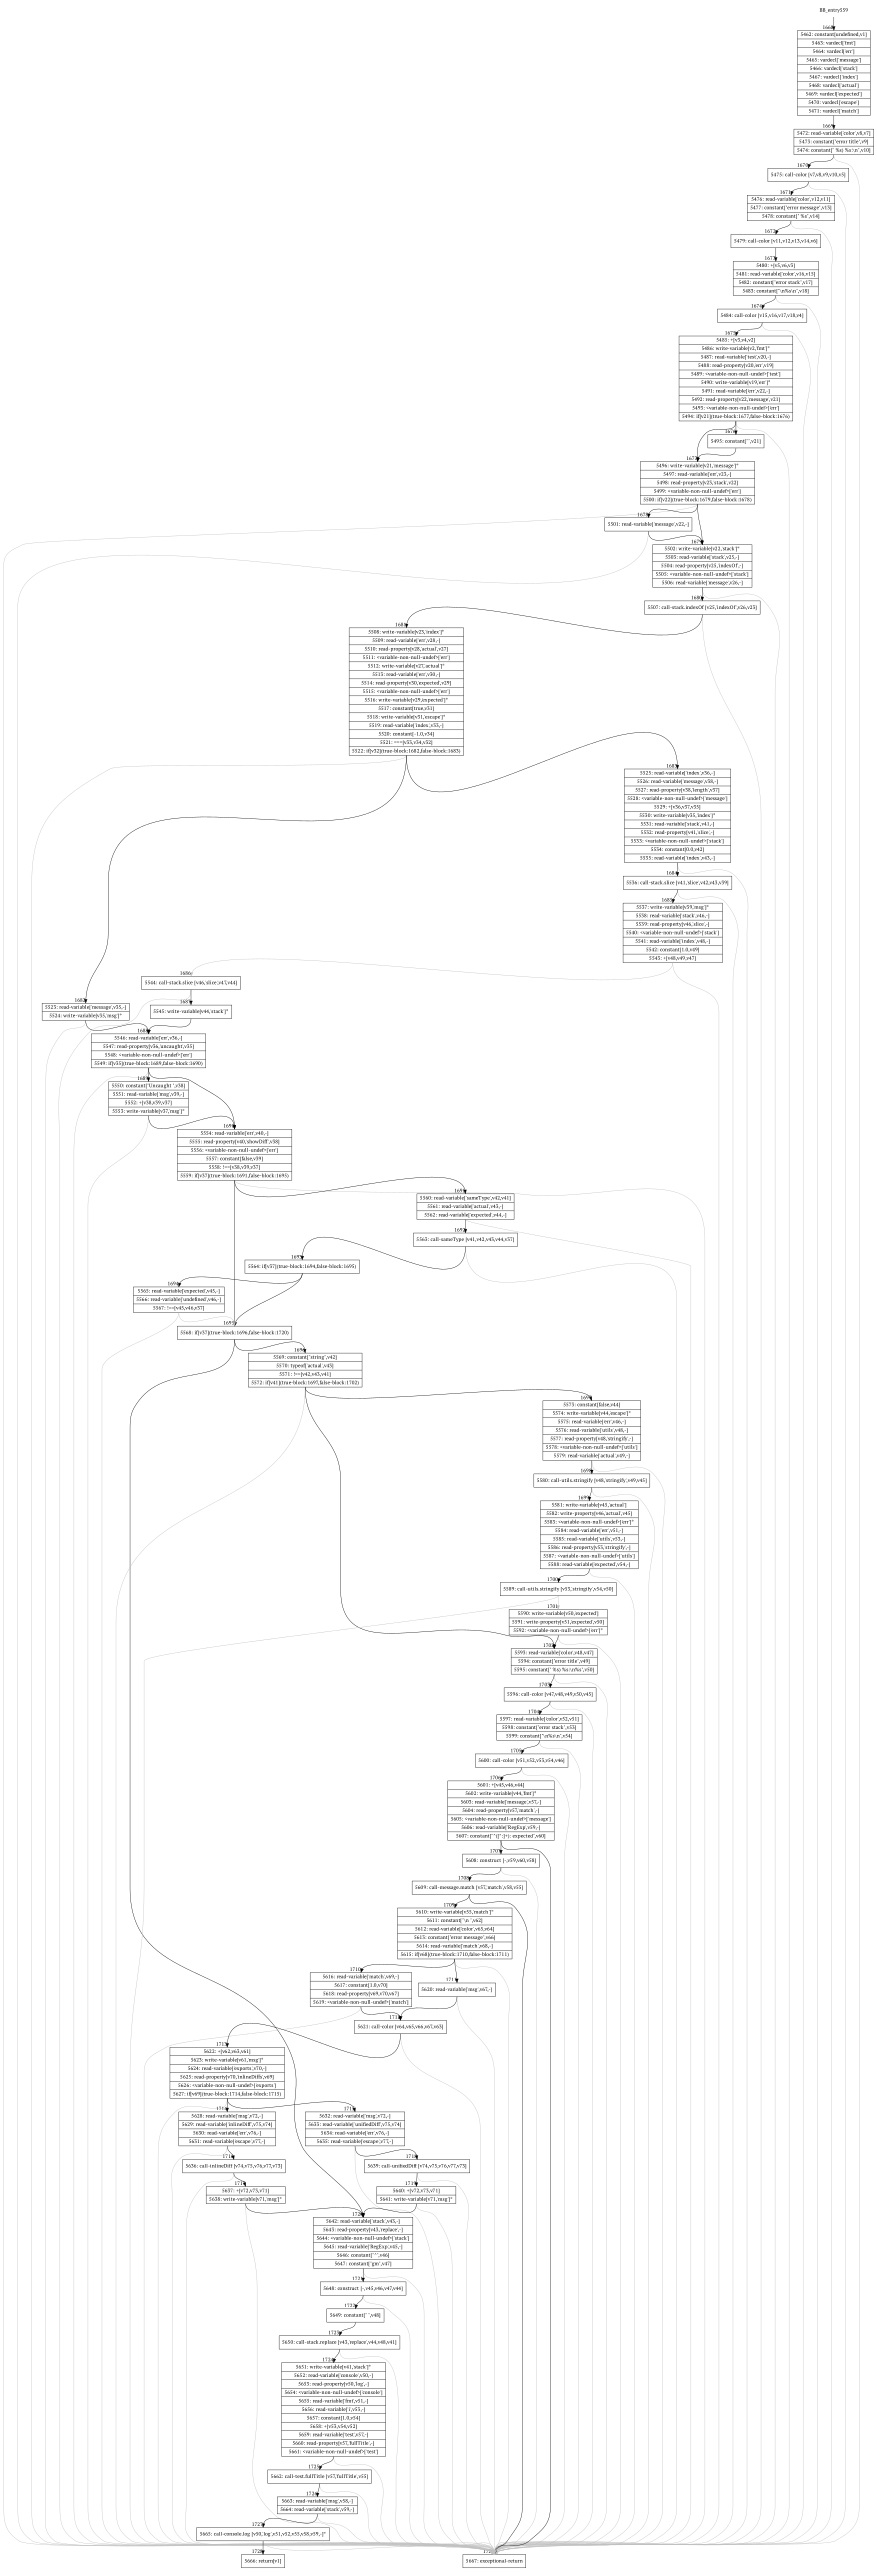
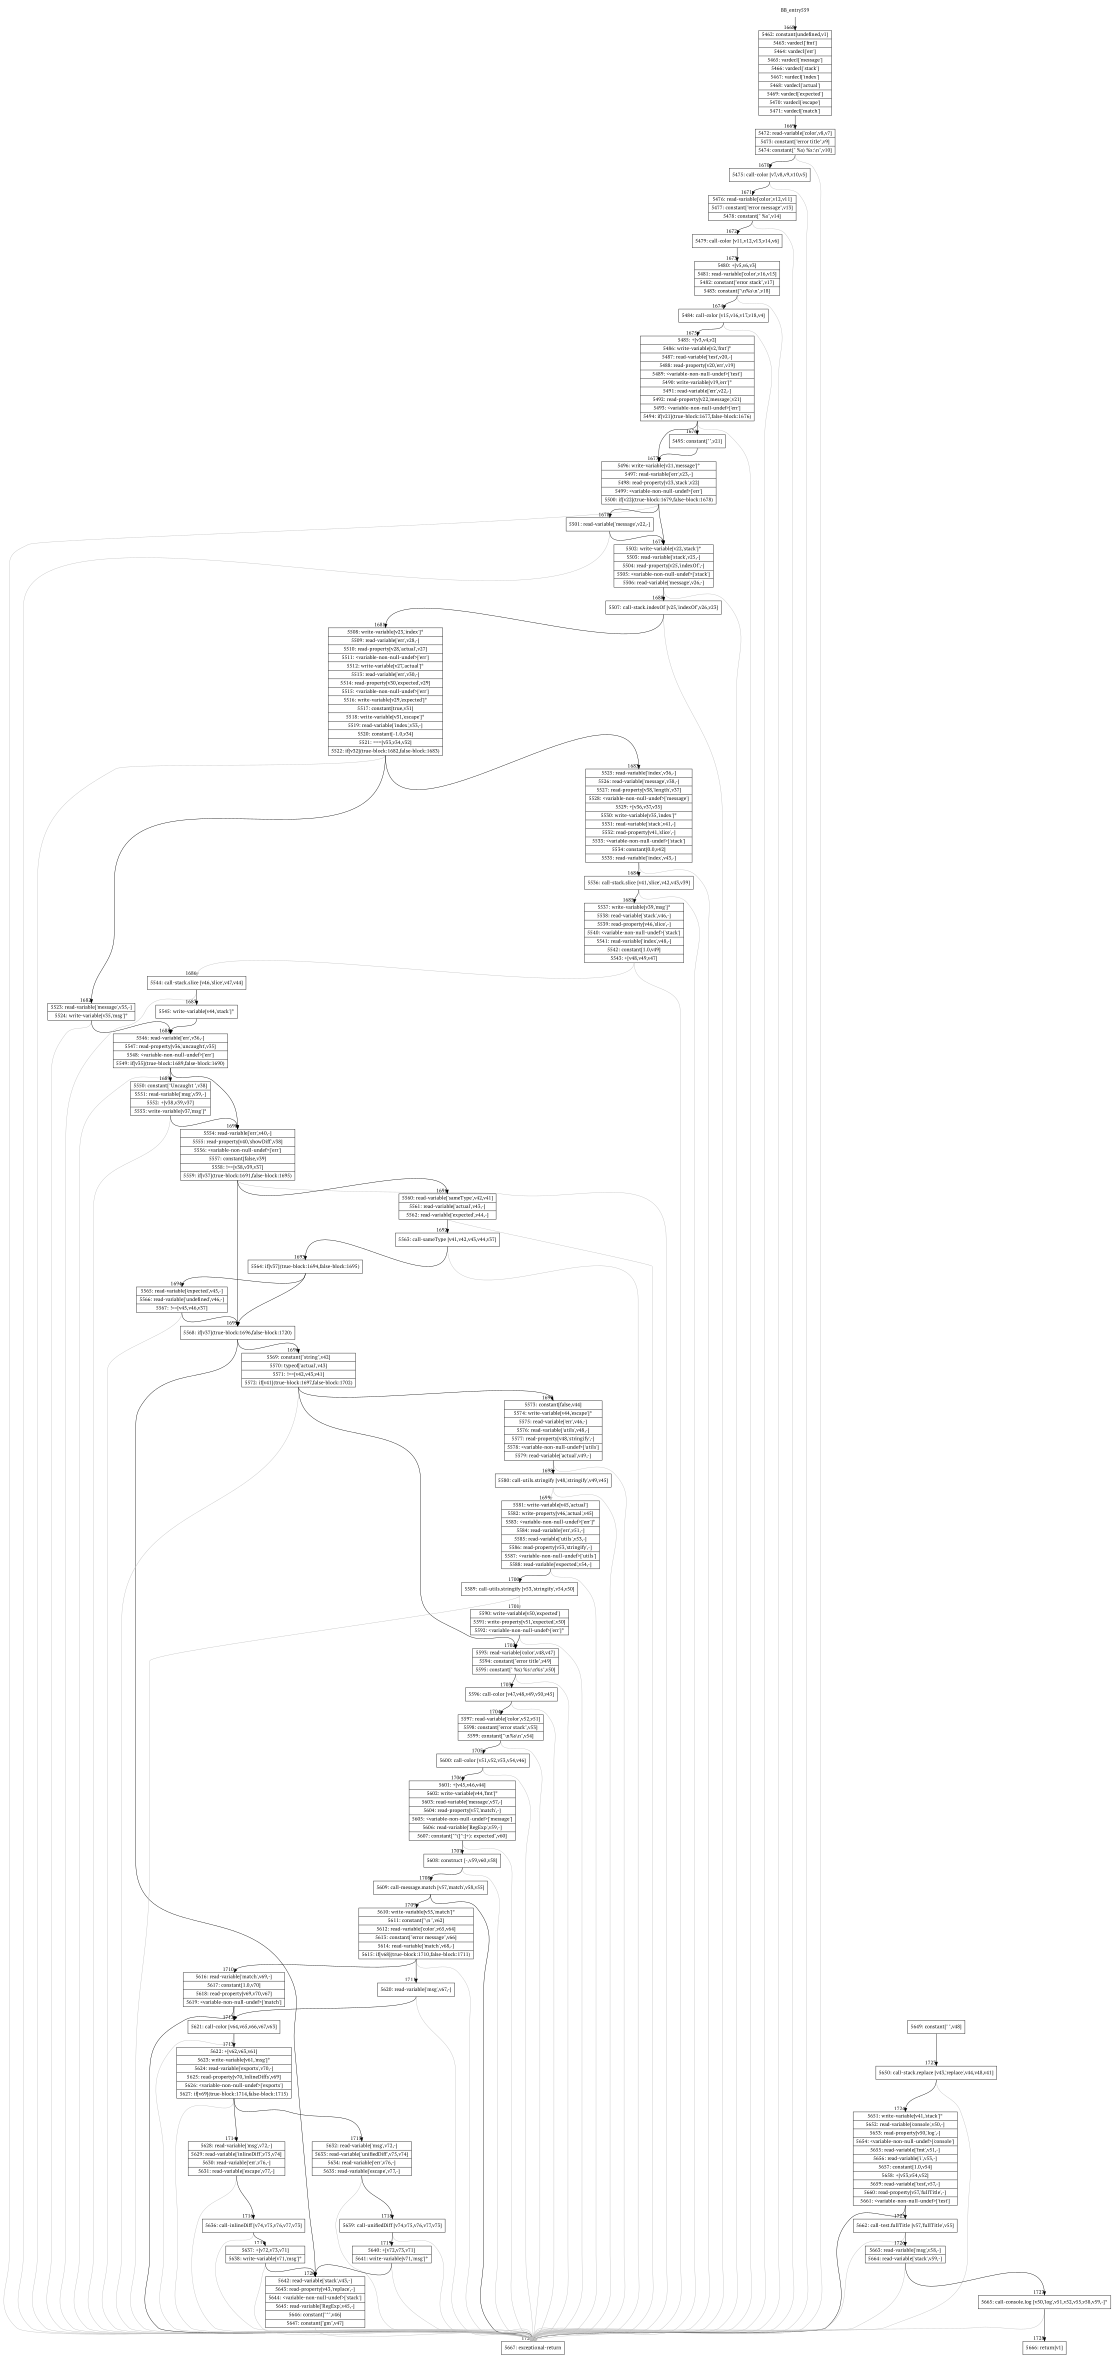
edge "5565: read-variable['expected',v45,-]" -> "5568: if[v37](true-block:1696,false-block:1720)": color gray -> black
edge "5580: call-utils.stringify [v48,'stringify',v49,v45]" -> "5581: write-variable[v45,'actual']": color black -> gray
edge "5601: +[v45,v46,v44]" -> "5667: exceptional-return": color black -> gray
node "5648: construct [-,v45,v46,v47,v44]": removed
edge "5616: read-variable['match',v69,-]" -> "5667: exceptional-return": color gray -> black
edge "5651: write-variable[v41,'stack']*" -> "5667: exceptional-return": color gray -> black
